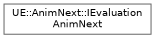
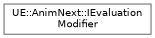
node "UE::AnimNext::IEvaluation AnimNext": label "UE::AnimNext::IEvaluation AnimNext" -> "UE::AnimNext::IEvaluation Modifier"
